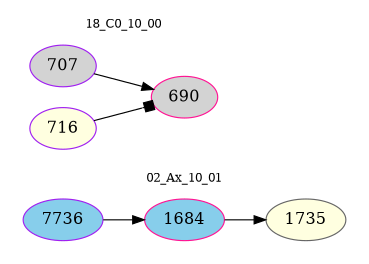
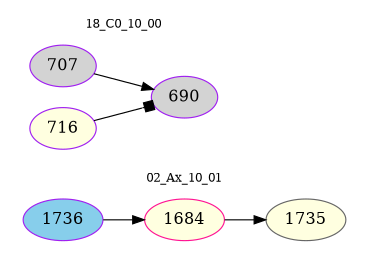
node "690": color deeppink -> purple
node "7736": label "7736" -> "1736"
node "1684": fillcolor skyblue -> lightyellow
